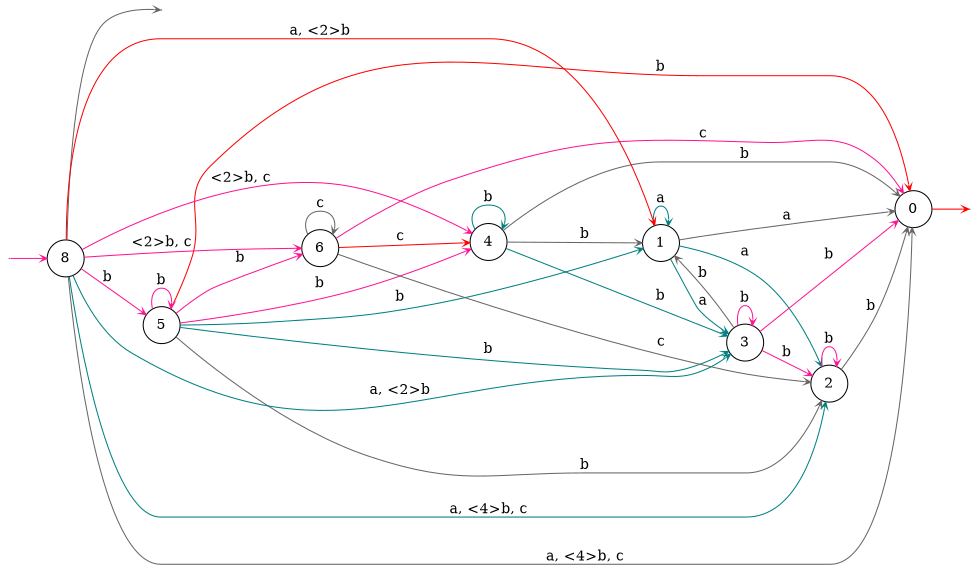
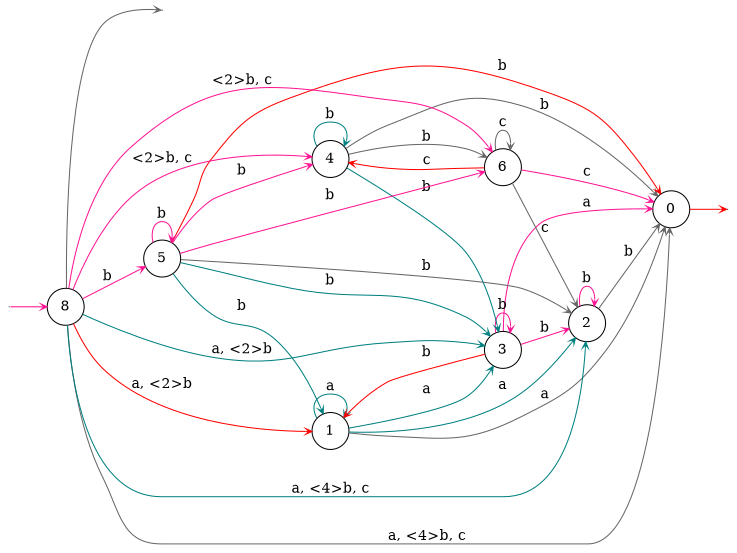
edge "4" -> "1": now "4" -> "6"
edge "3" -> "0": label "b" -> "a"
edge "3" -> "1": color gray40 -> red
